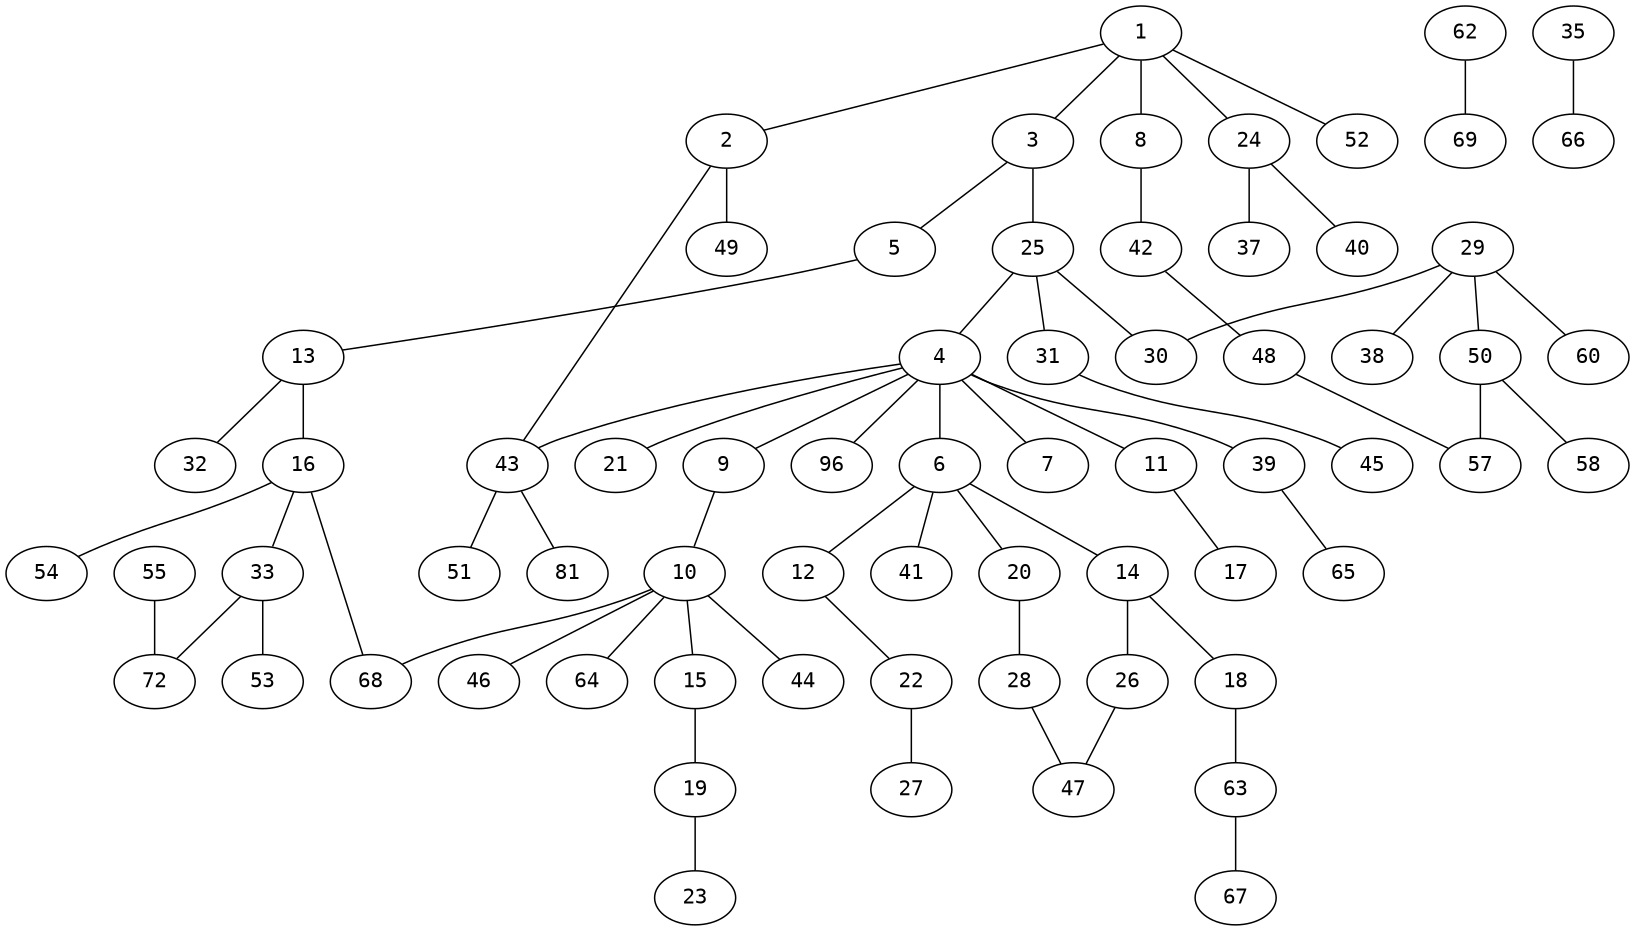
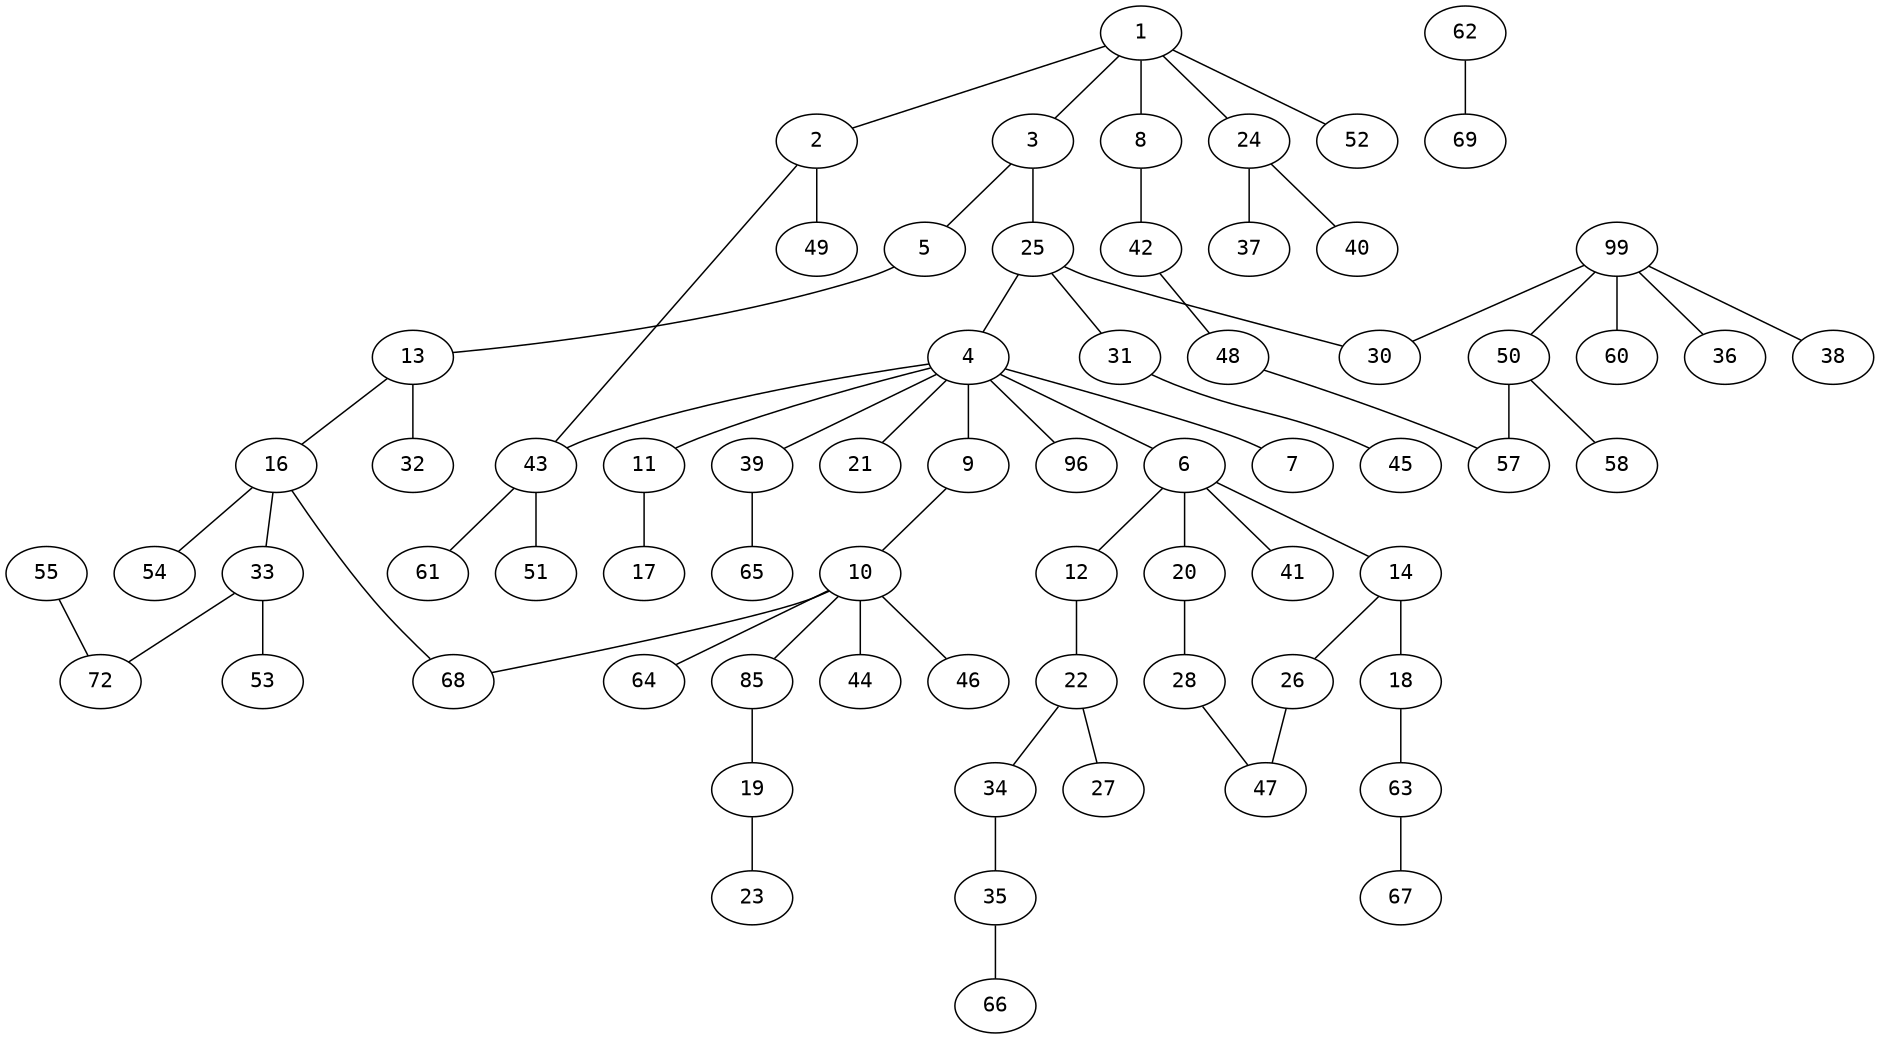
node "29": label "29" -> "99"
node "36": added
node "81": label "81" -> "61"
node "15": label "15" -> "85"
node "34": added
